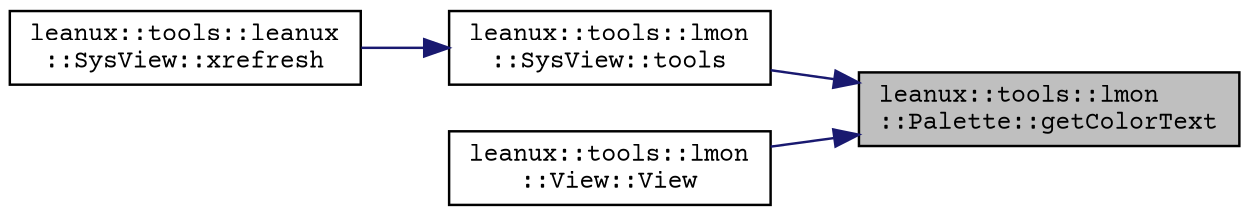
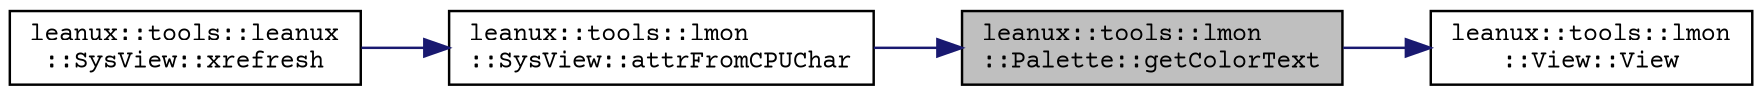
node "leanux::tools::lmon ::SysView::tools": label "leanux::tools::lmon ::SysView::tools" -> "leanux::tools::lmon ::SysView::attrFromCPUChar"
edge "leanux::tools::lmon ::View::View" -> "leanux::tools::lmon ::Palette::getColorText": reversed
